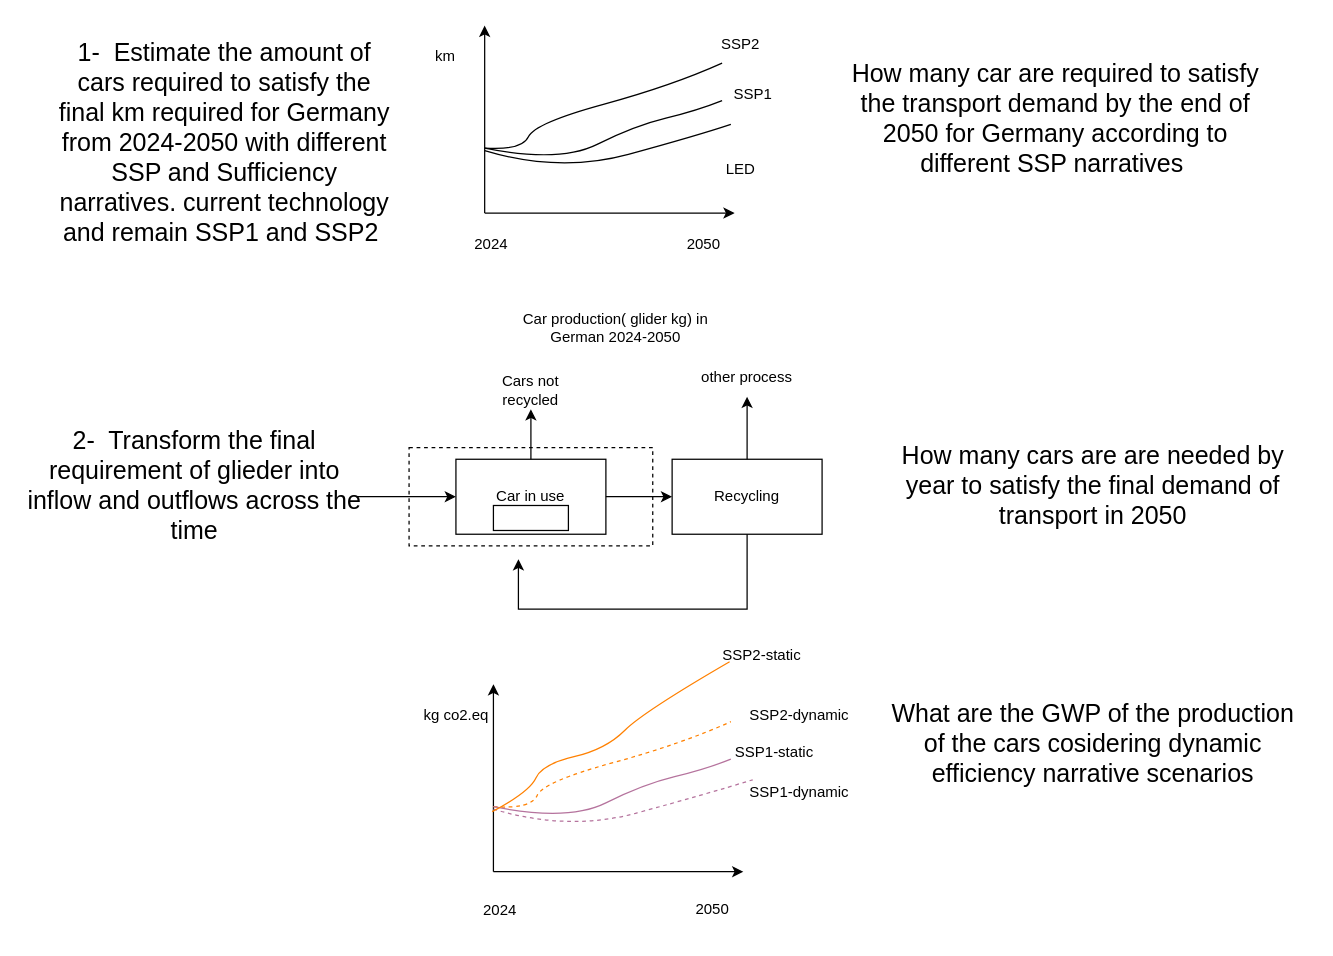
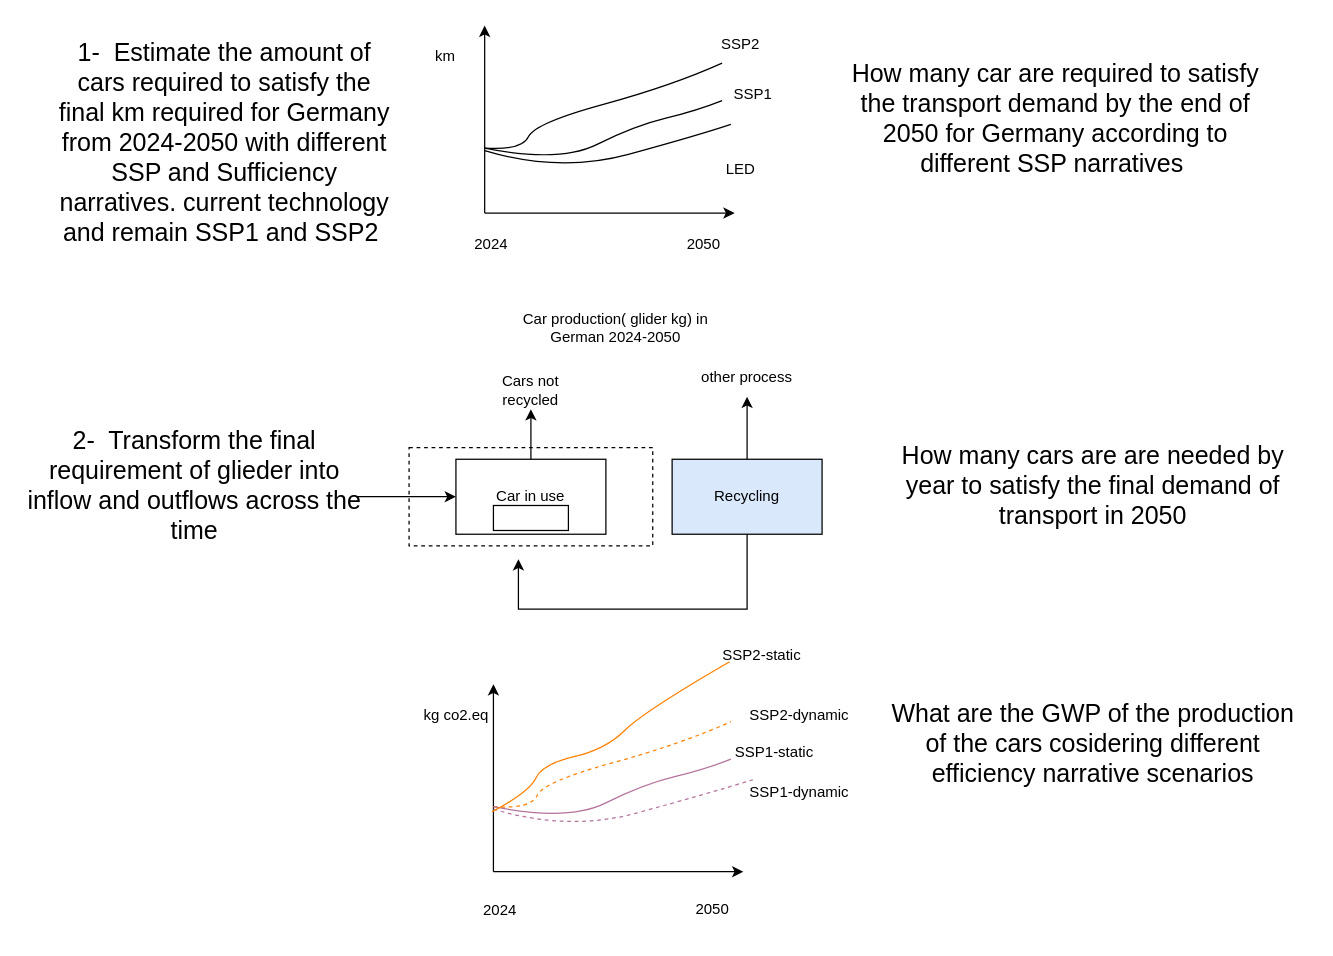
edge "Car in use" -> "Recycling": removed
node "Recycling": fillcolor #ffffff -> #dae8fc
node "What are the GWP of the production of the cars cosidering dynamic efficiency narrative scenarios": label "What are the GWP of the production of the cars cosidering dynamic efficiency narrative scenarios" -> "What are the GWP of the production of the cars cosidering different efficiency narrative scenarios"
